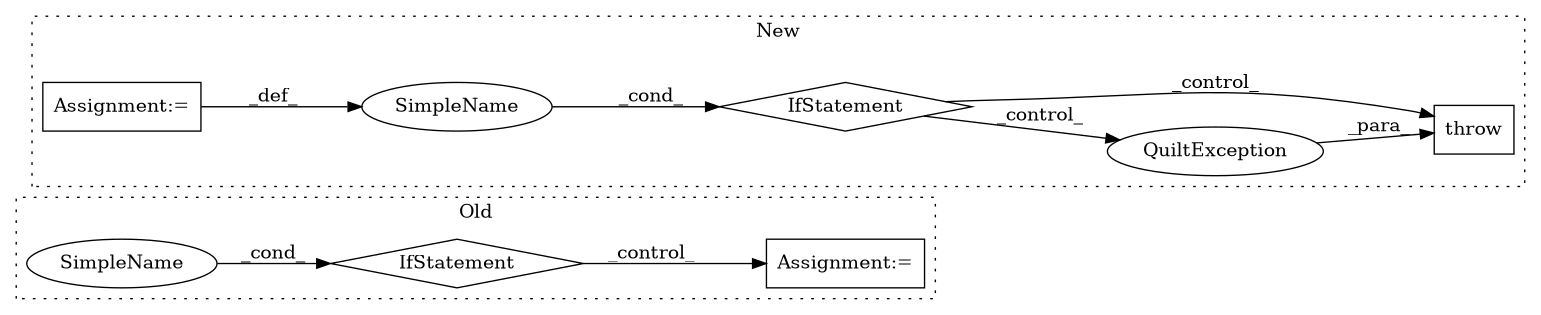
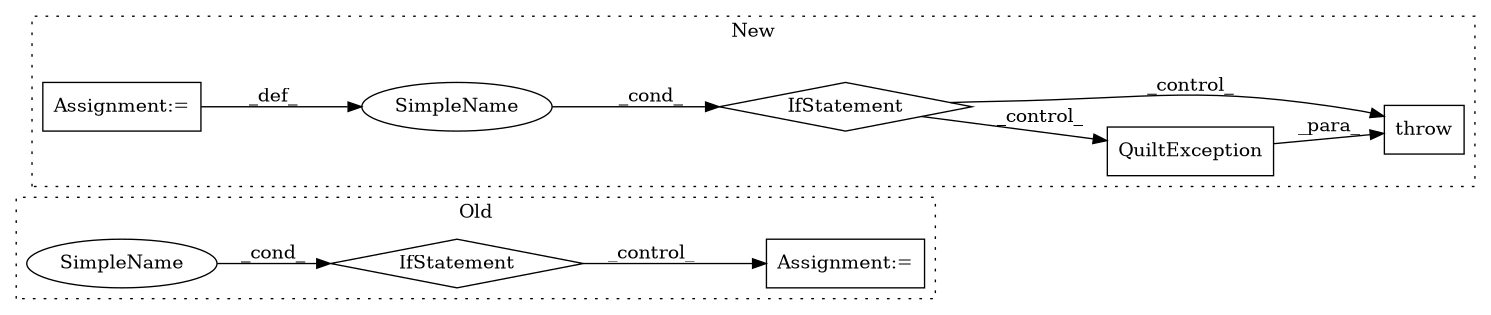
node "QuiltException": shape ellipse -> box
